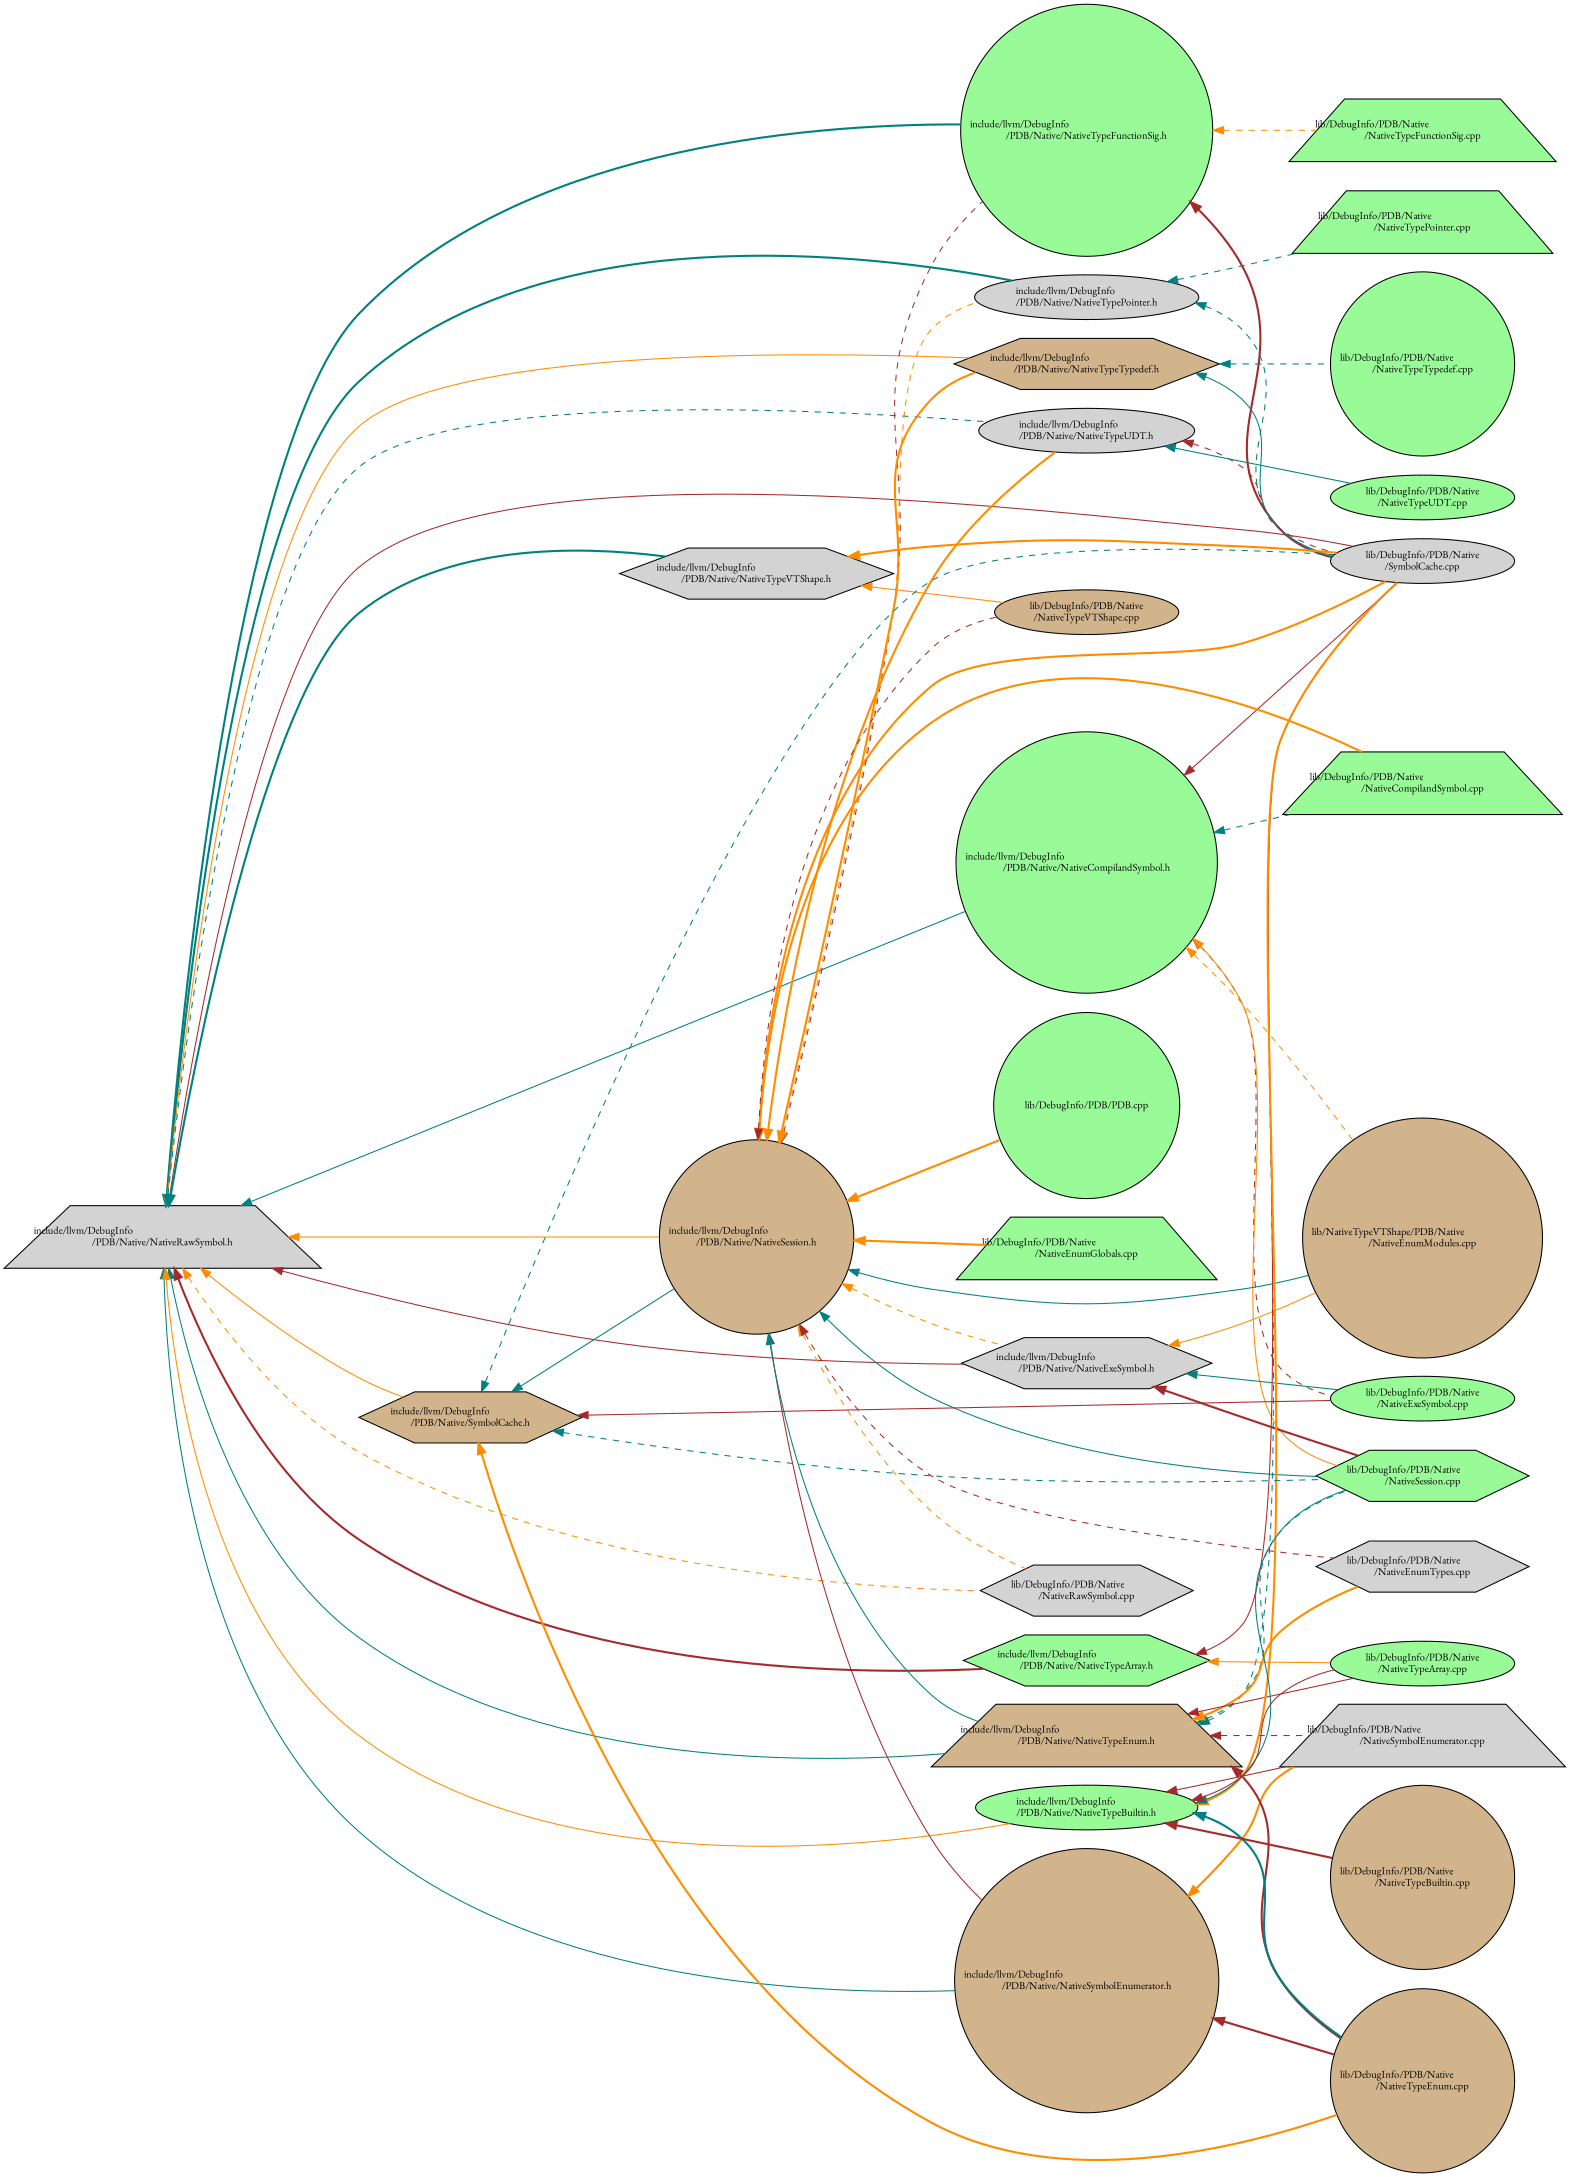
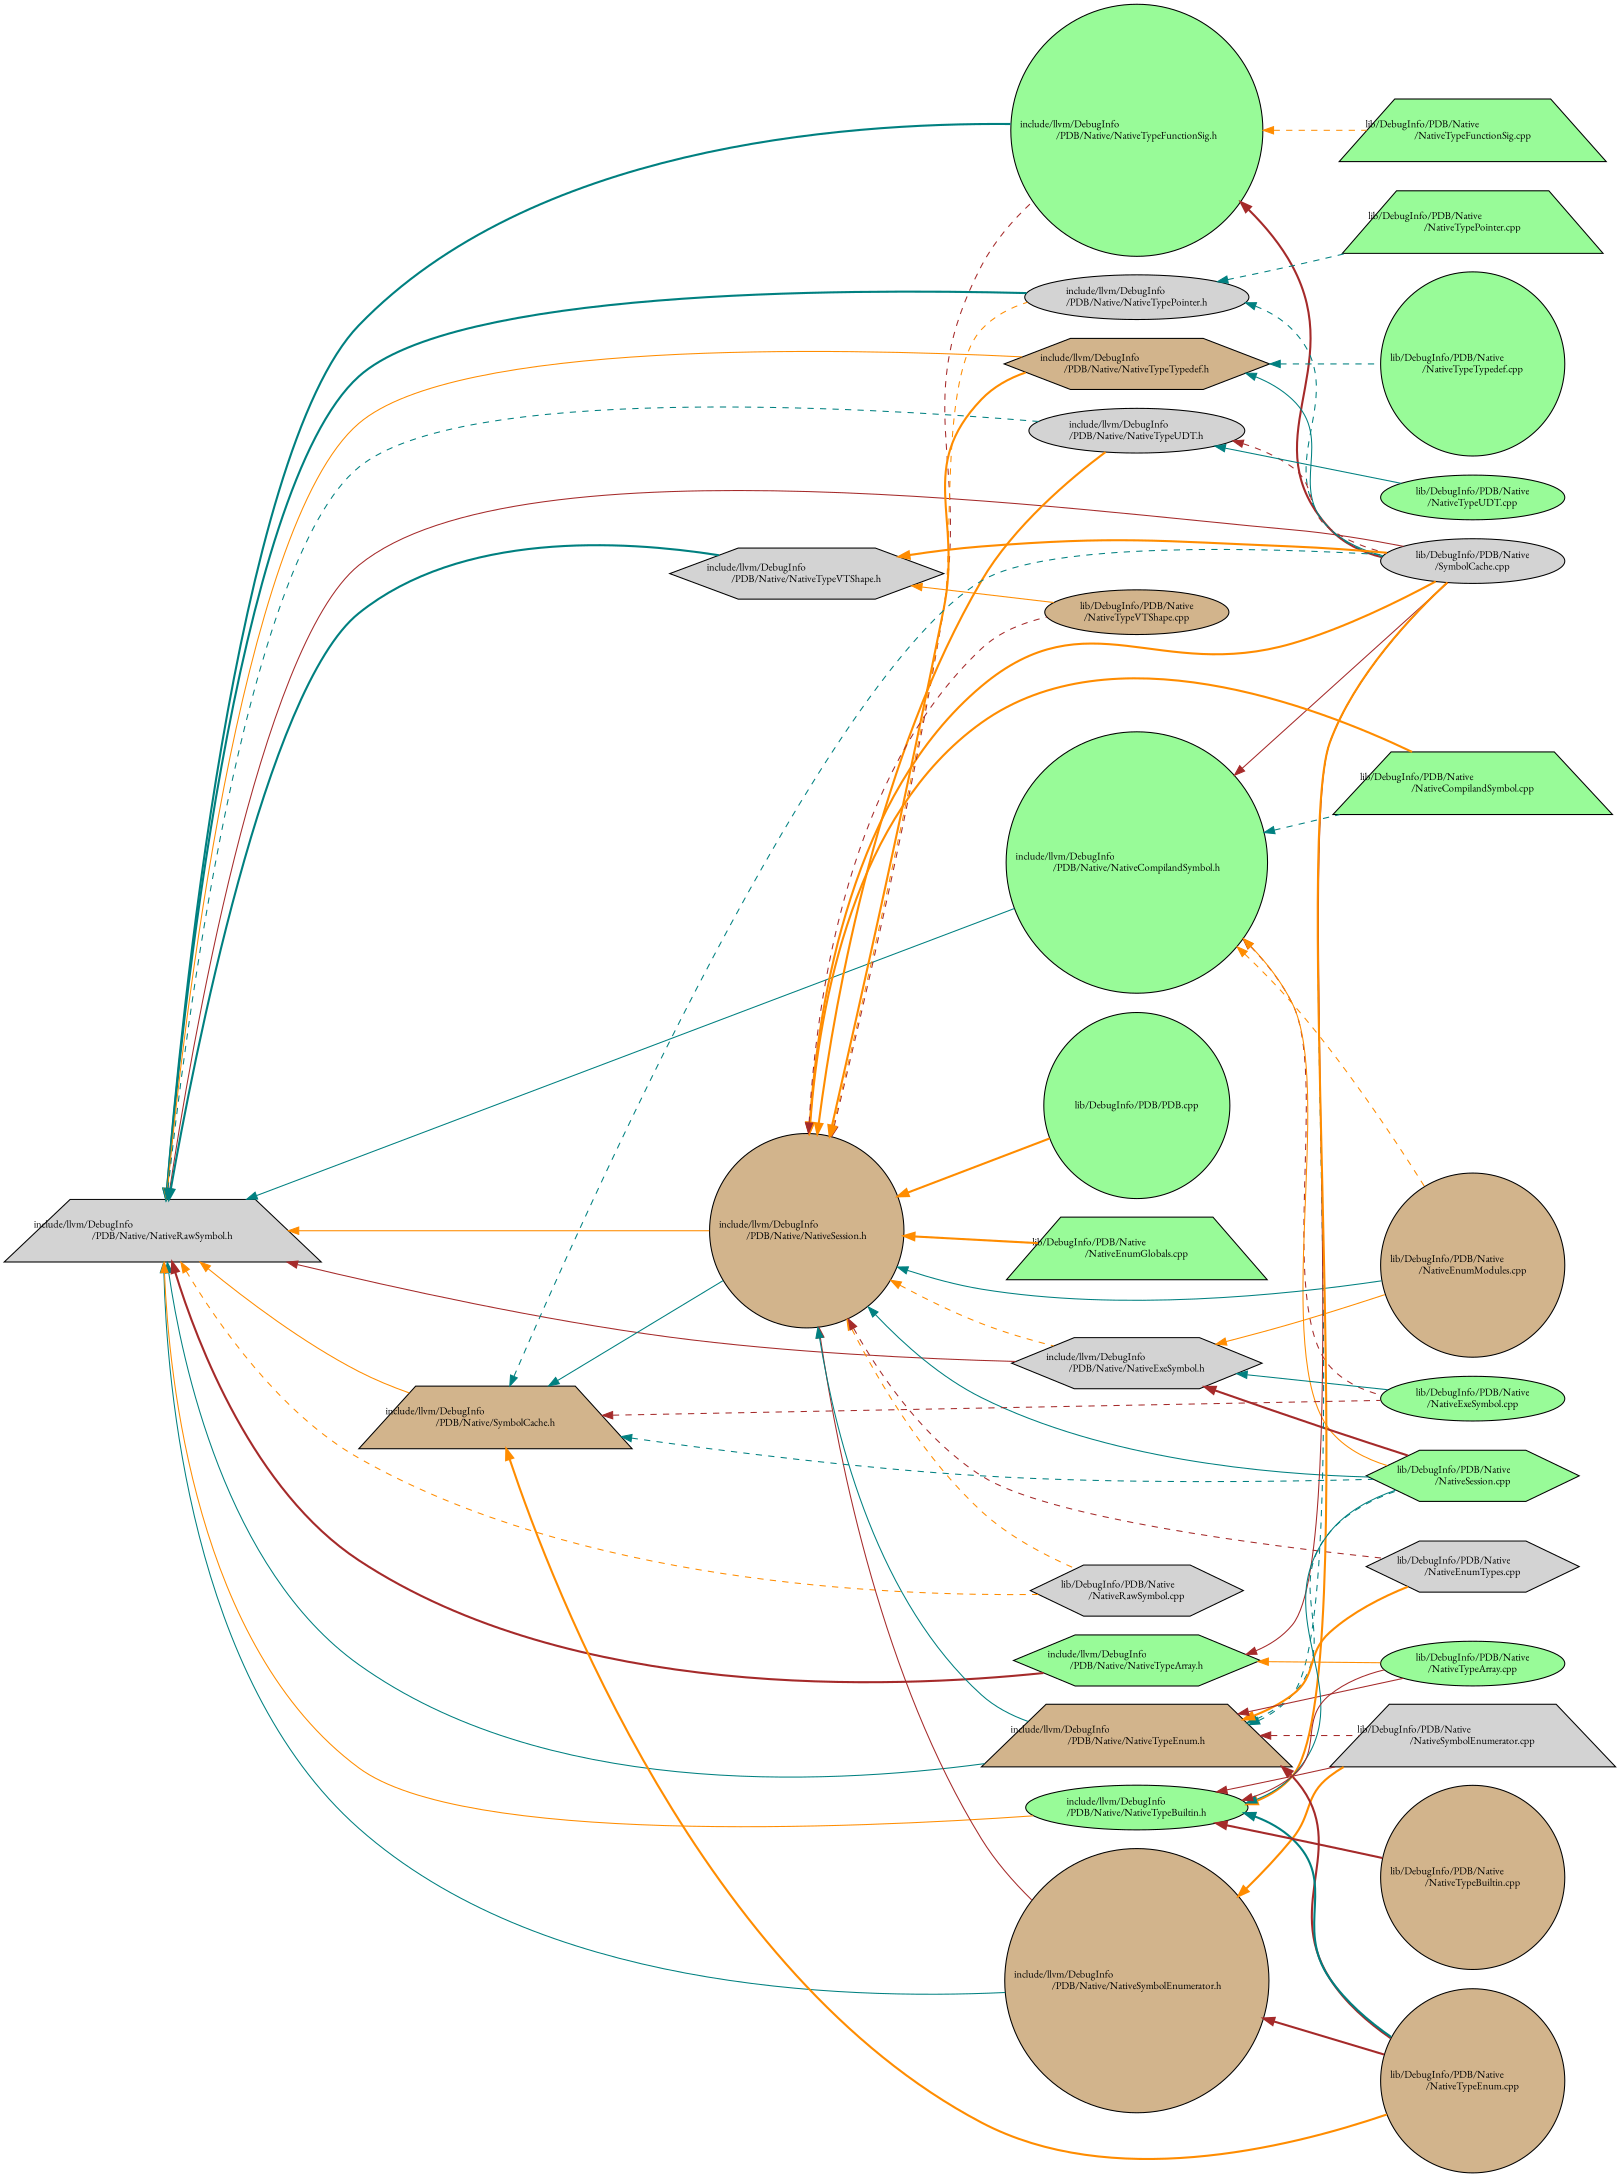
node "lib/NativeTypeVTShape/PDB/Native /NativeEnumModules.cpp": label "lib/NativeTypeVTShape/PDB/Native /NativeEnumModules.cpp" -> "lib/DebugInfo/PDB/Native /NativeEnumModules.cpp"
edge "lib/DebugInfo/PDB/Native /NativeExeSymbol.cpp" -> "include/llvm/DebugInfo /PDB/Native/SymbolCache.h": style solid -> dashed
node "include/llvm/DebugInfo /PDB/Native/SymbolCache.h": shape hexagon -> trapezium
